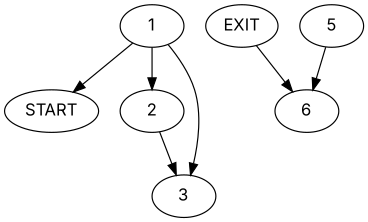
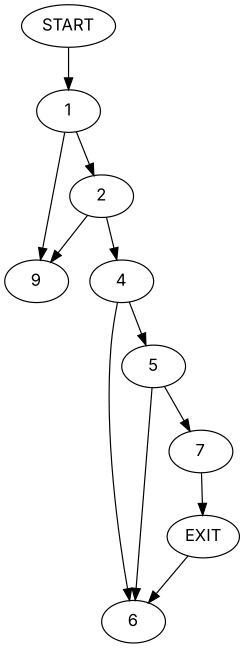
edge "1" -> "START": reversed
node "3": label "3" -> "9"
node "4": added
node "7": added
